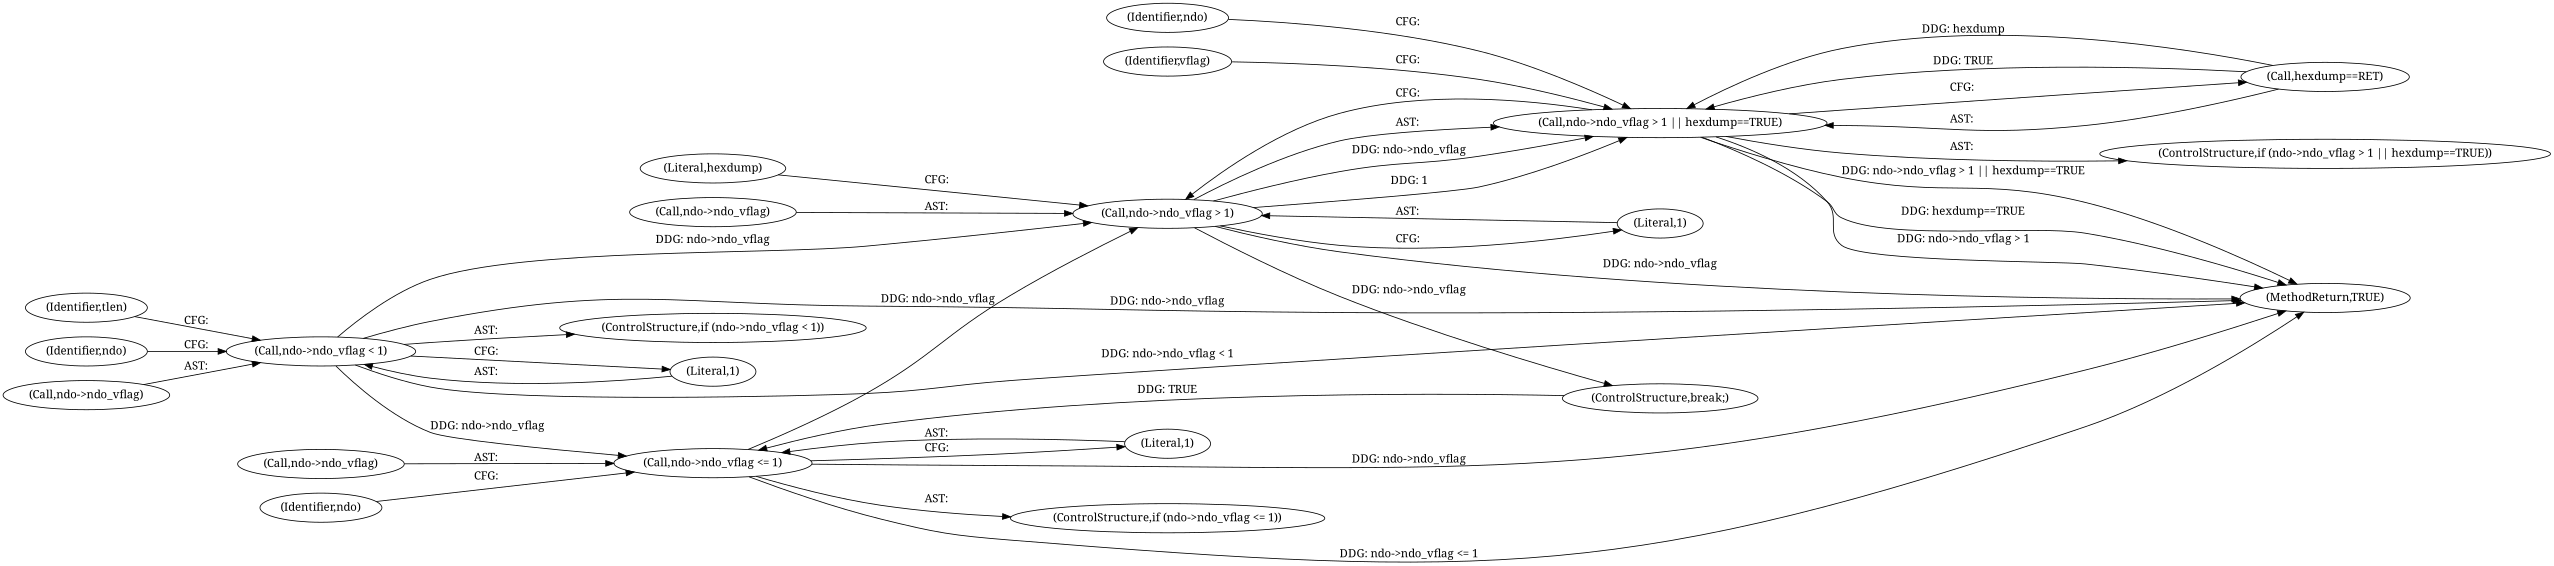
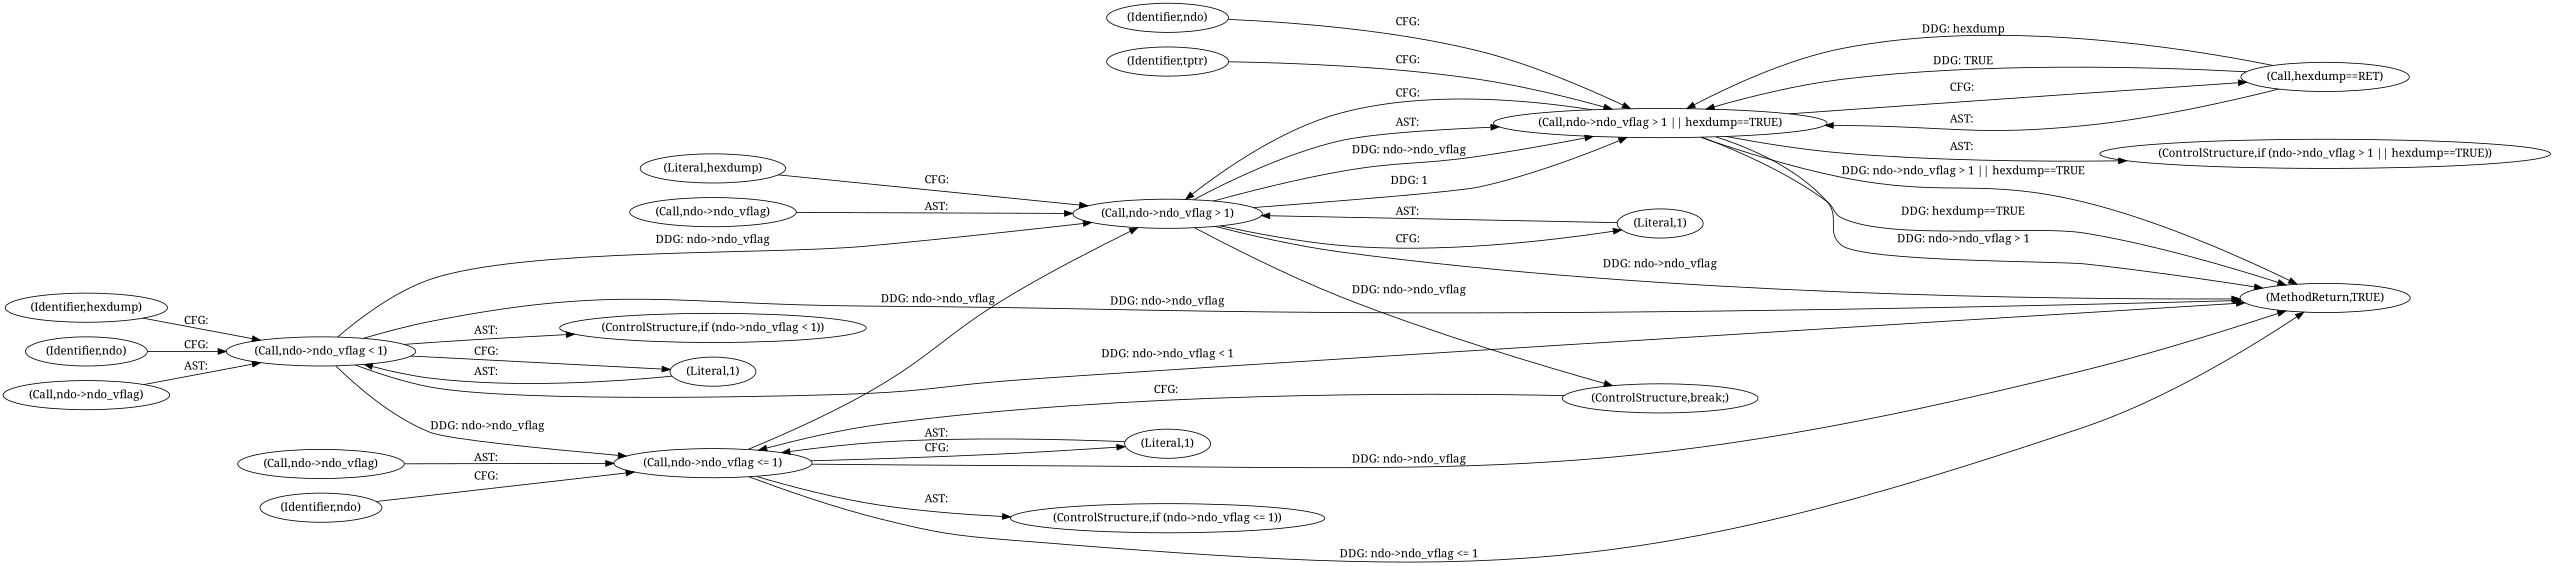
node "(Identifier,vflag)": label "(Identifier,vflag)" -> "(Identifier,tptr)"
node "(Identifier,tlen)": label "(Identifier,tlen)" -> "(Identifier,hexdump)"
edge "(ControlStructure,break;)" -> "(Call,ndo->ndo_vflag <= 1)": label "DDG: TRUE" -> "CFG: "
